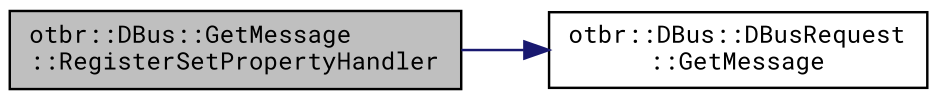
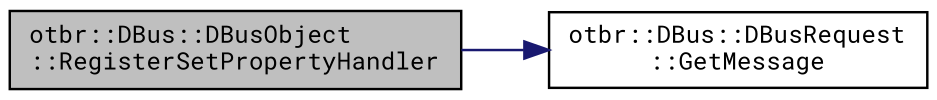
node "otbr::DBus::GetMessage ::RegisterSetPropertyHandler": label "otbr::DBus::GetMessage ::RegisterSetPropertyHandler" -> "otbr::DBus::DBusObject ::RegisterSetPropertyHandler"
